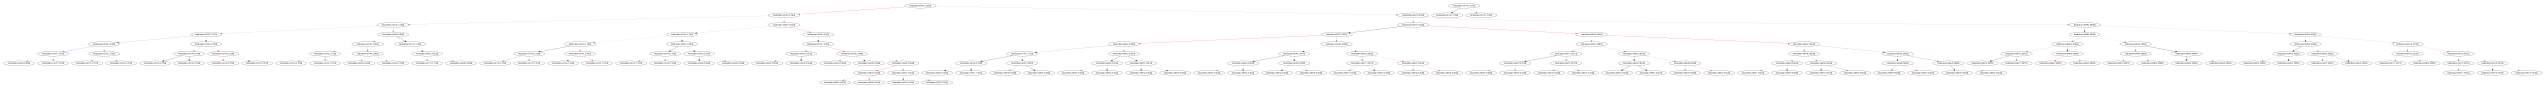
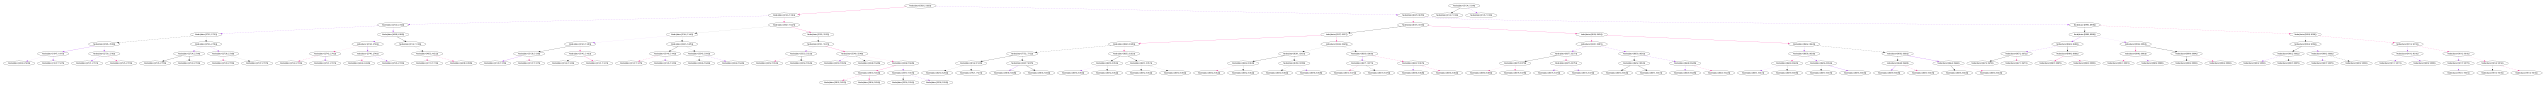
edge "Node{data=[5555, 5555]}" -> "Node{data=[5568, 5568]}": now "Node{data=[5549, 5549]}" -> "Node{data=[5568, 5568]}"
